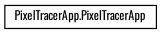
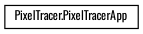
node "PixelTracerApp.PixelTracerApp": label "PixelTracerApp.PixelTracerApp" -> "PixelTracer.PixelTracerApp"
